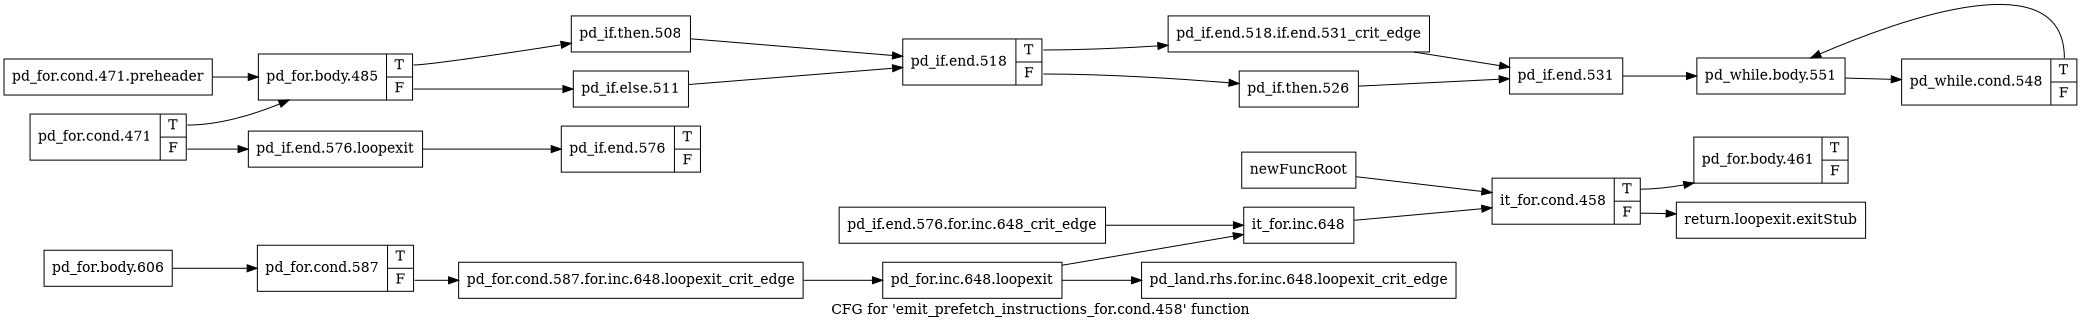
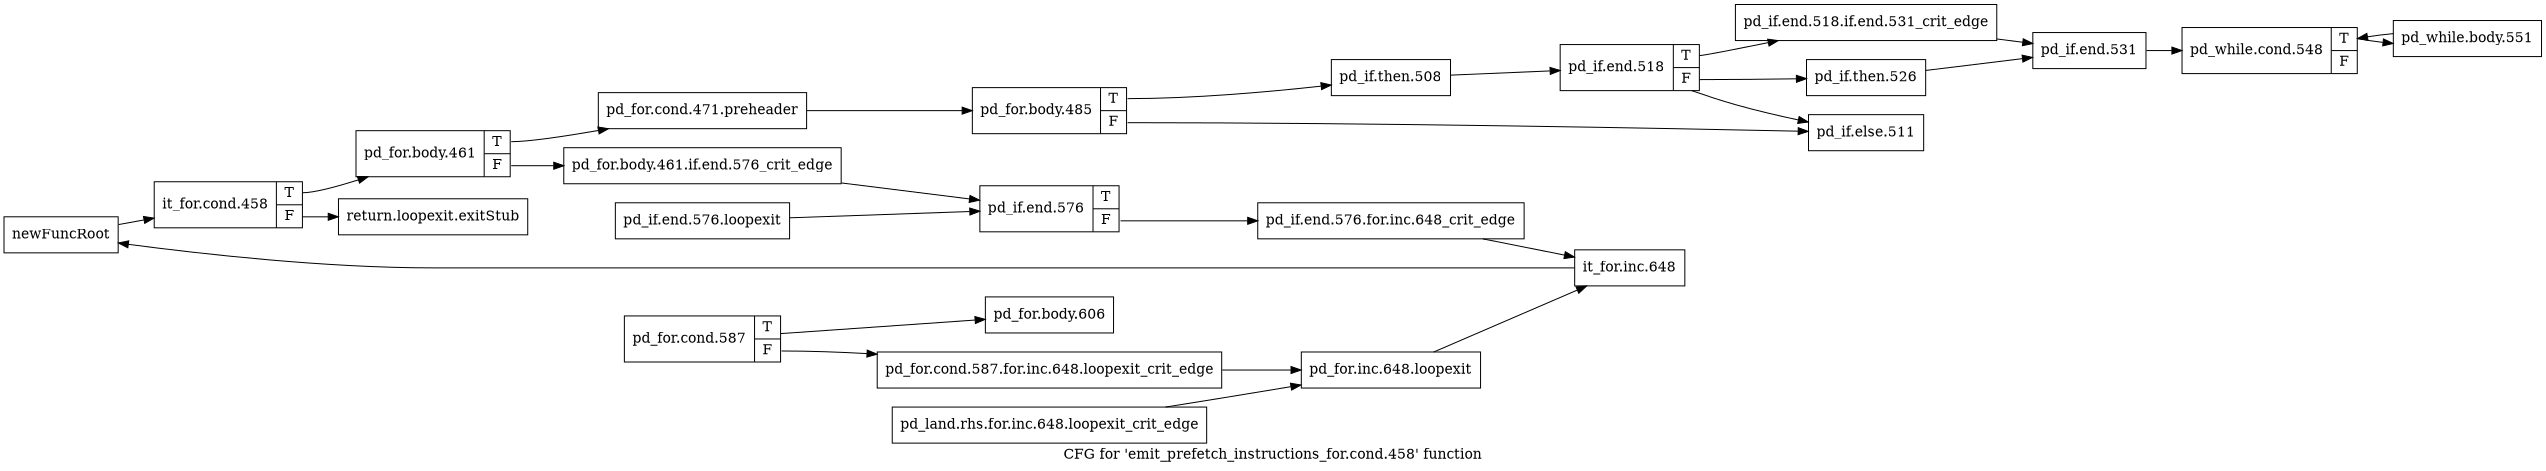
edge "pd_if.else.511" -> "pd_if.end.518": reversed
edge "pd_if.end.531" -> "pd_while.body.551": now "pd_if.end.531" -> "pd_while.cond.548"
node "pd_for.cond.471": removed
edge "pd_for.body.461" -> "pd_for.cond.471.preheader": added
node "pd_for.body.461.if.end.576_crit_edge": added
edge "it_for.inc.648" -> "it_for.cond.458": now "it_for.inc.648" -> "newFuncRoot"
edge "pd_if.end.576" -> "pd_if.end.576.for.inc.648_crit_edge": added
edge "pd_for.body.606" -> "pd_for.cond.587": reversed
edge "pd_for.inc.648.loopexit" -> "pd_land.rhs.for.inc.648.loopexit_crit_edge": reversed
